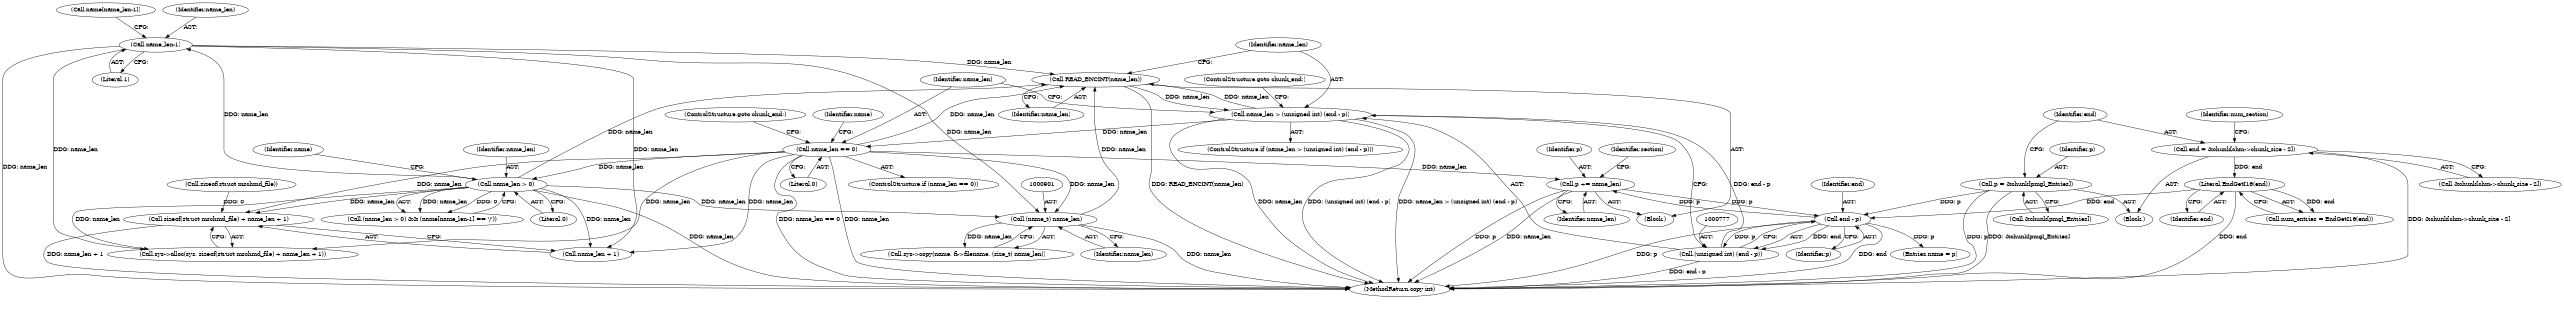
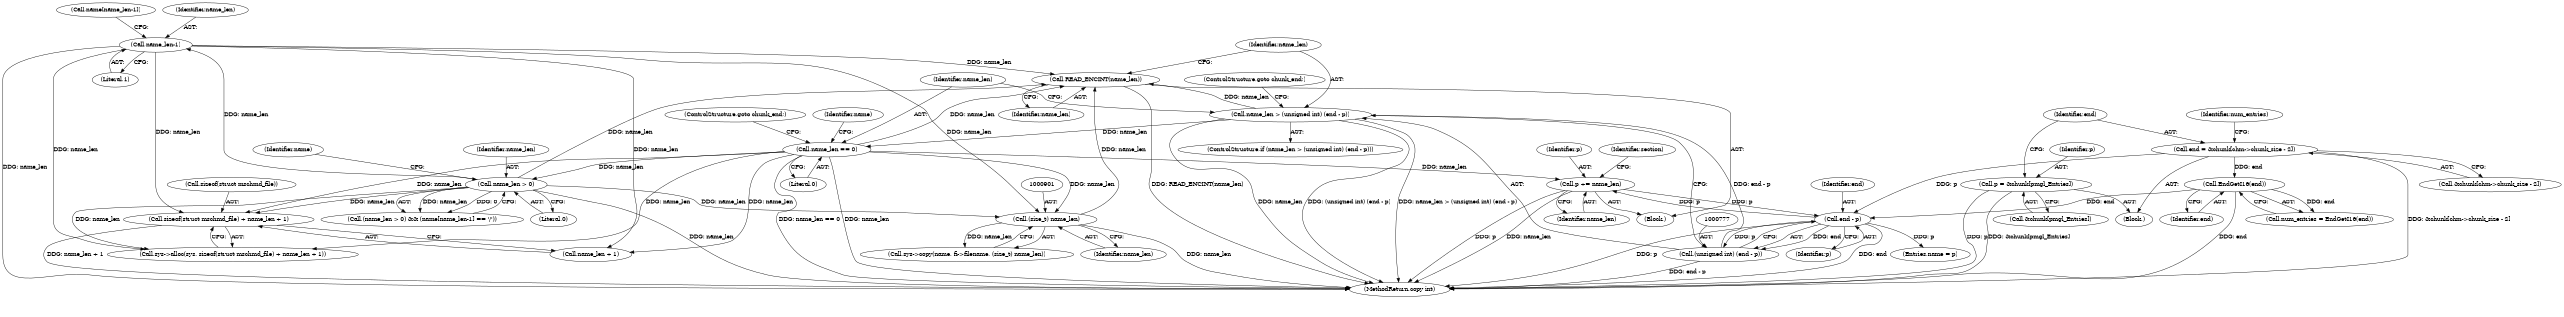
edge "(Call,READ_ENCINT(name_len))" -> "(Call,name_len > (unsigned int) (end - p))": removed, label "DDG: name_len"
node "(Identifier,num_section)": label "(Identifier,num_section)" -> "(Identifier,num_entries)"
edge "(Call,name_len-1)" -> "(Call,sizeof(struct mschmd_file) + name_len + 1)": added, label "DDG: name_len"
node "(ControlStructure,if (name_len == 0))": removed
node "(Literal,EndGetI16(end))": label "(Literal,EndGetI16(end))" -> "(Call,EndGetI16(end))"
edge "(Call,p = &chunk[pmgl_Entries])" -> "(Call,end - p)": now "(Call,end = &chunk[chm->chunk_size - 2])" -> "(Call,end - p)"
edge "(Call,sizeof(struct mschmd_file))" -> "(Call,sizeof(struct mschmd_file) + name_len + 1)": label "DDG: 0" -> "AST: "
edge "(Call,name_len > 0)" -> "(Call,name_len + 1)": removed, label "DDG: name_len"
node "(Call,(name_t) name_len)": label "(Call,(name_t) name_len)" -> "(Call,(size_t) name_len)"
